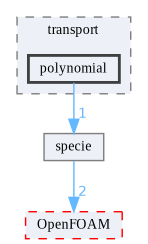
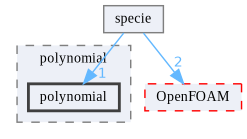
cluster "transport": label "transport" -> "polynomial"
edge "polynomial" -> "specie": reversed
